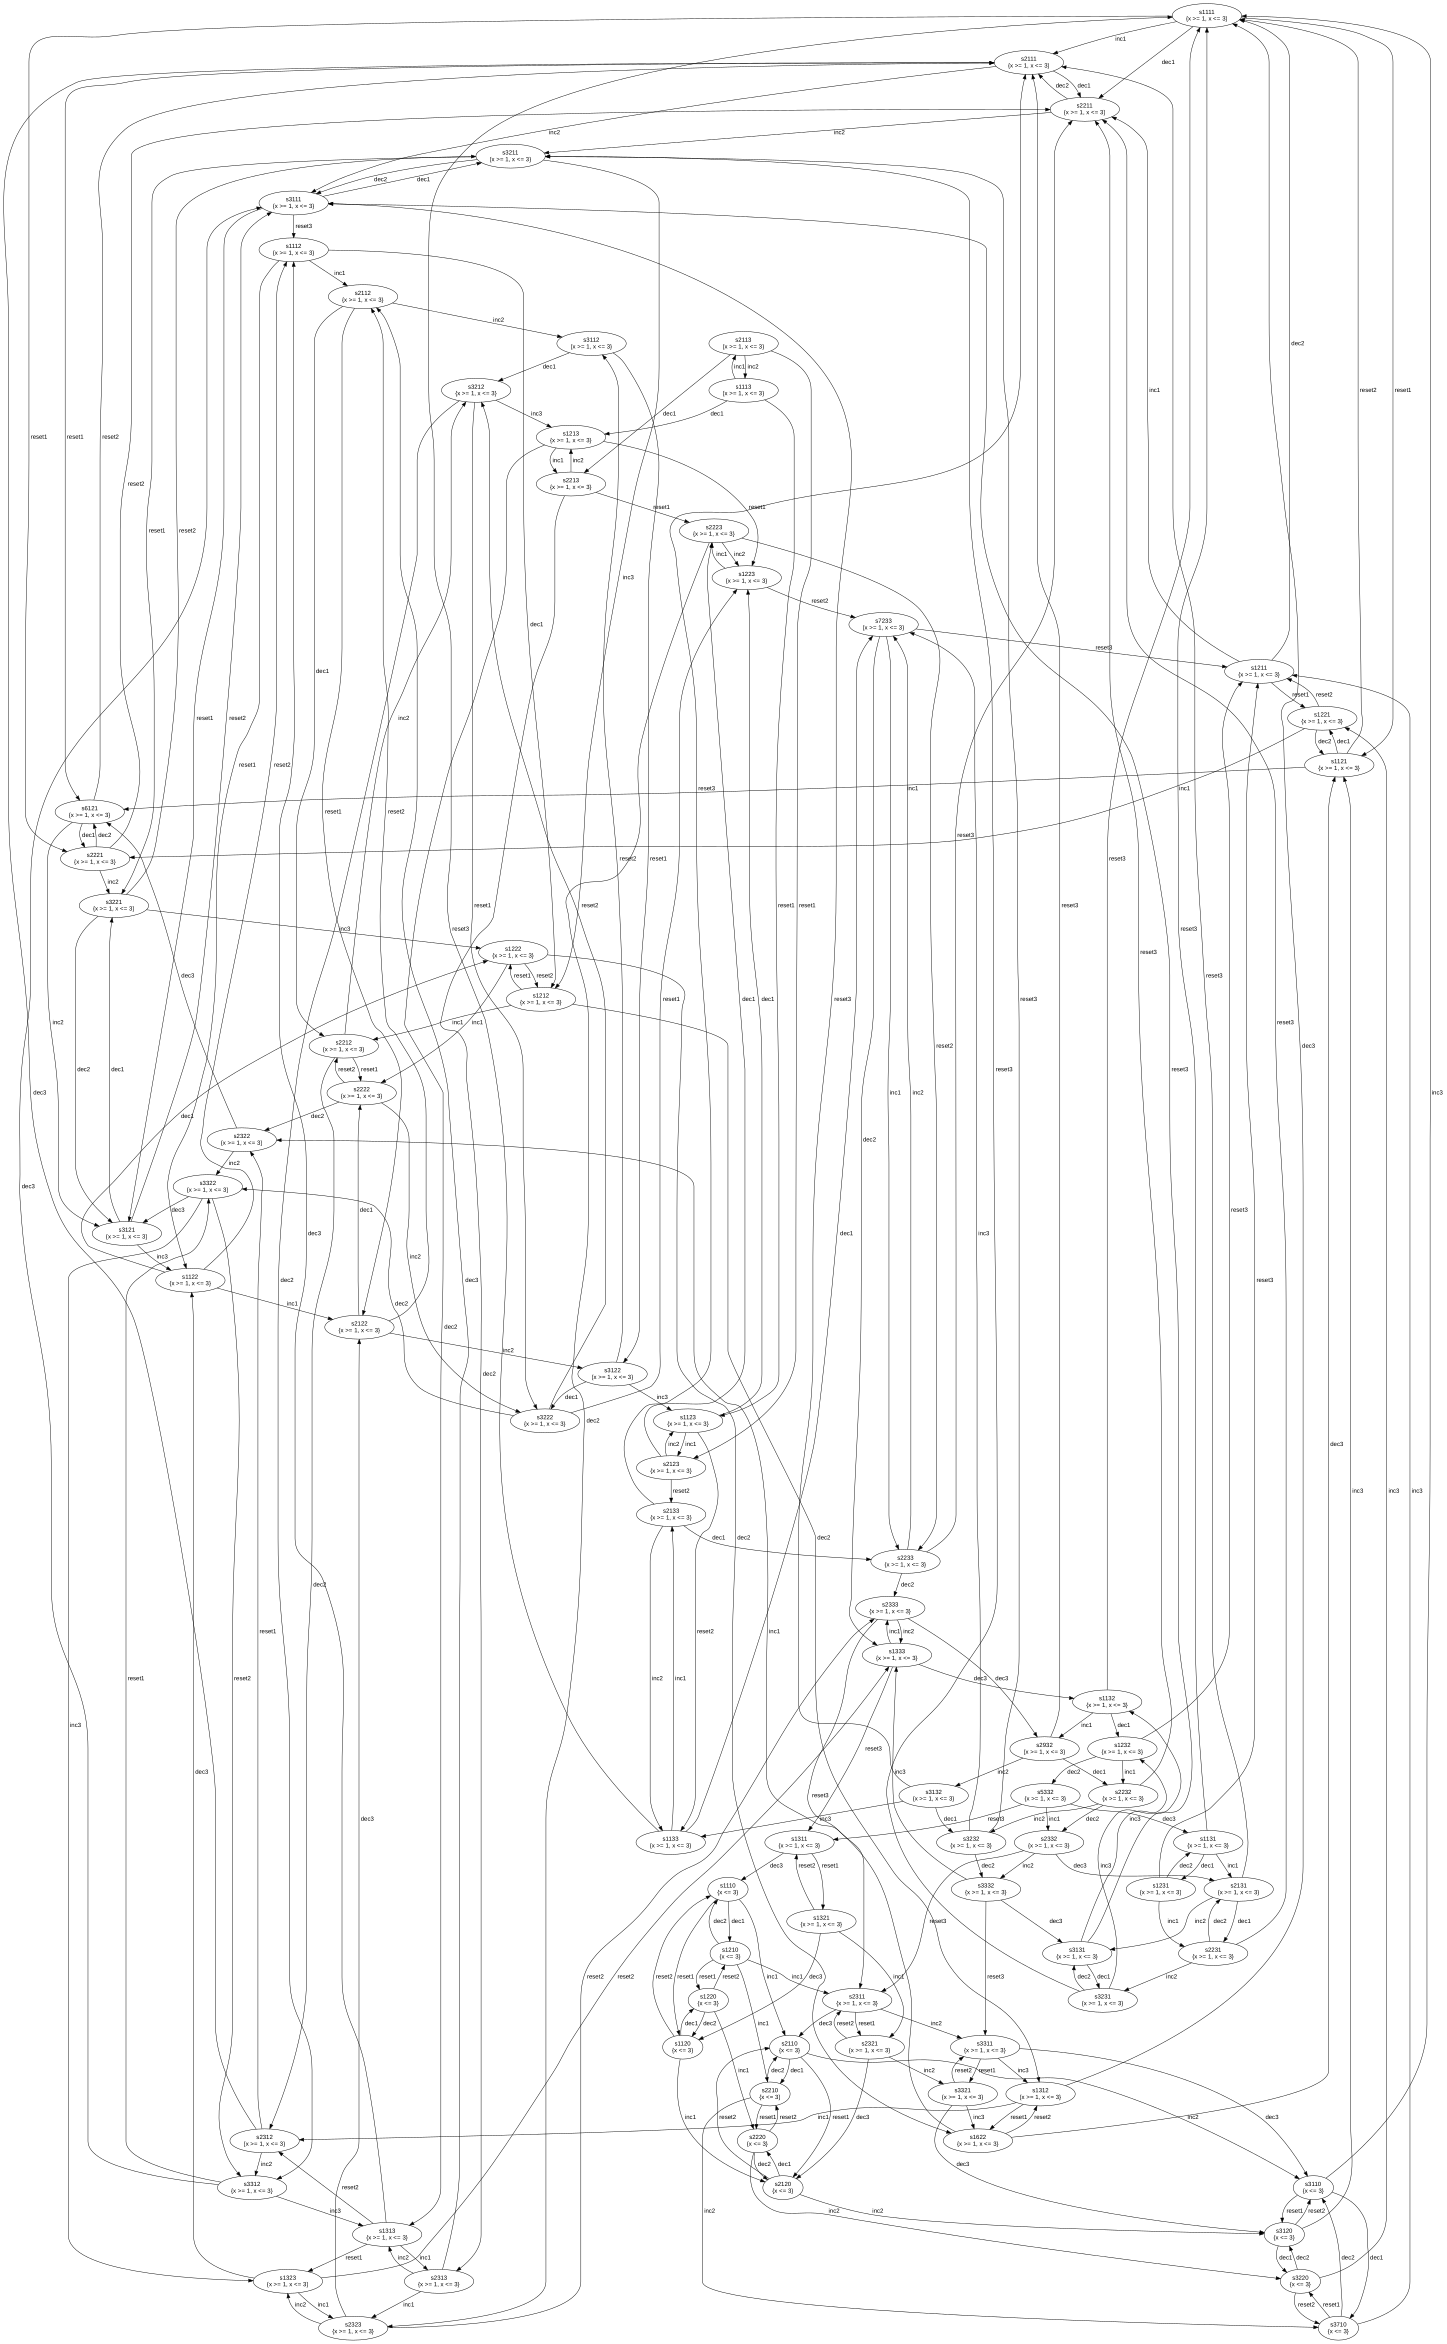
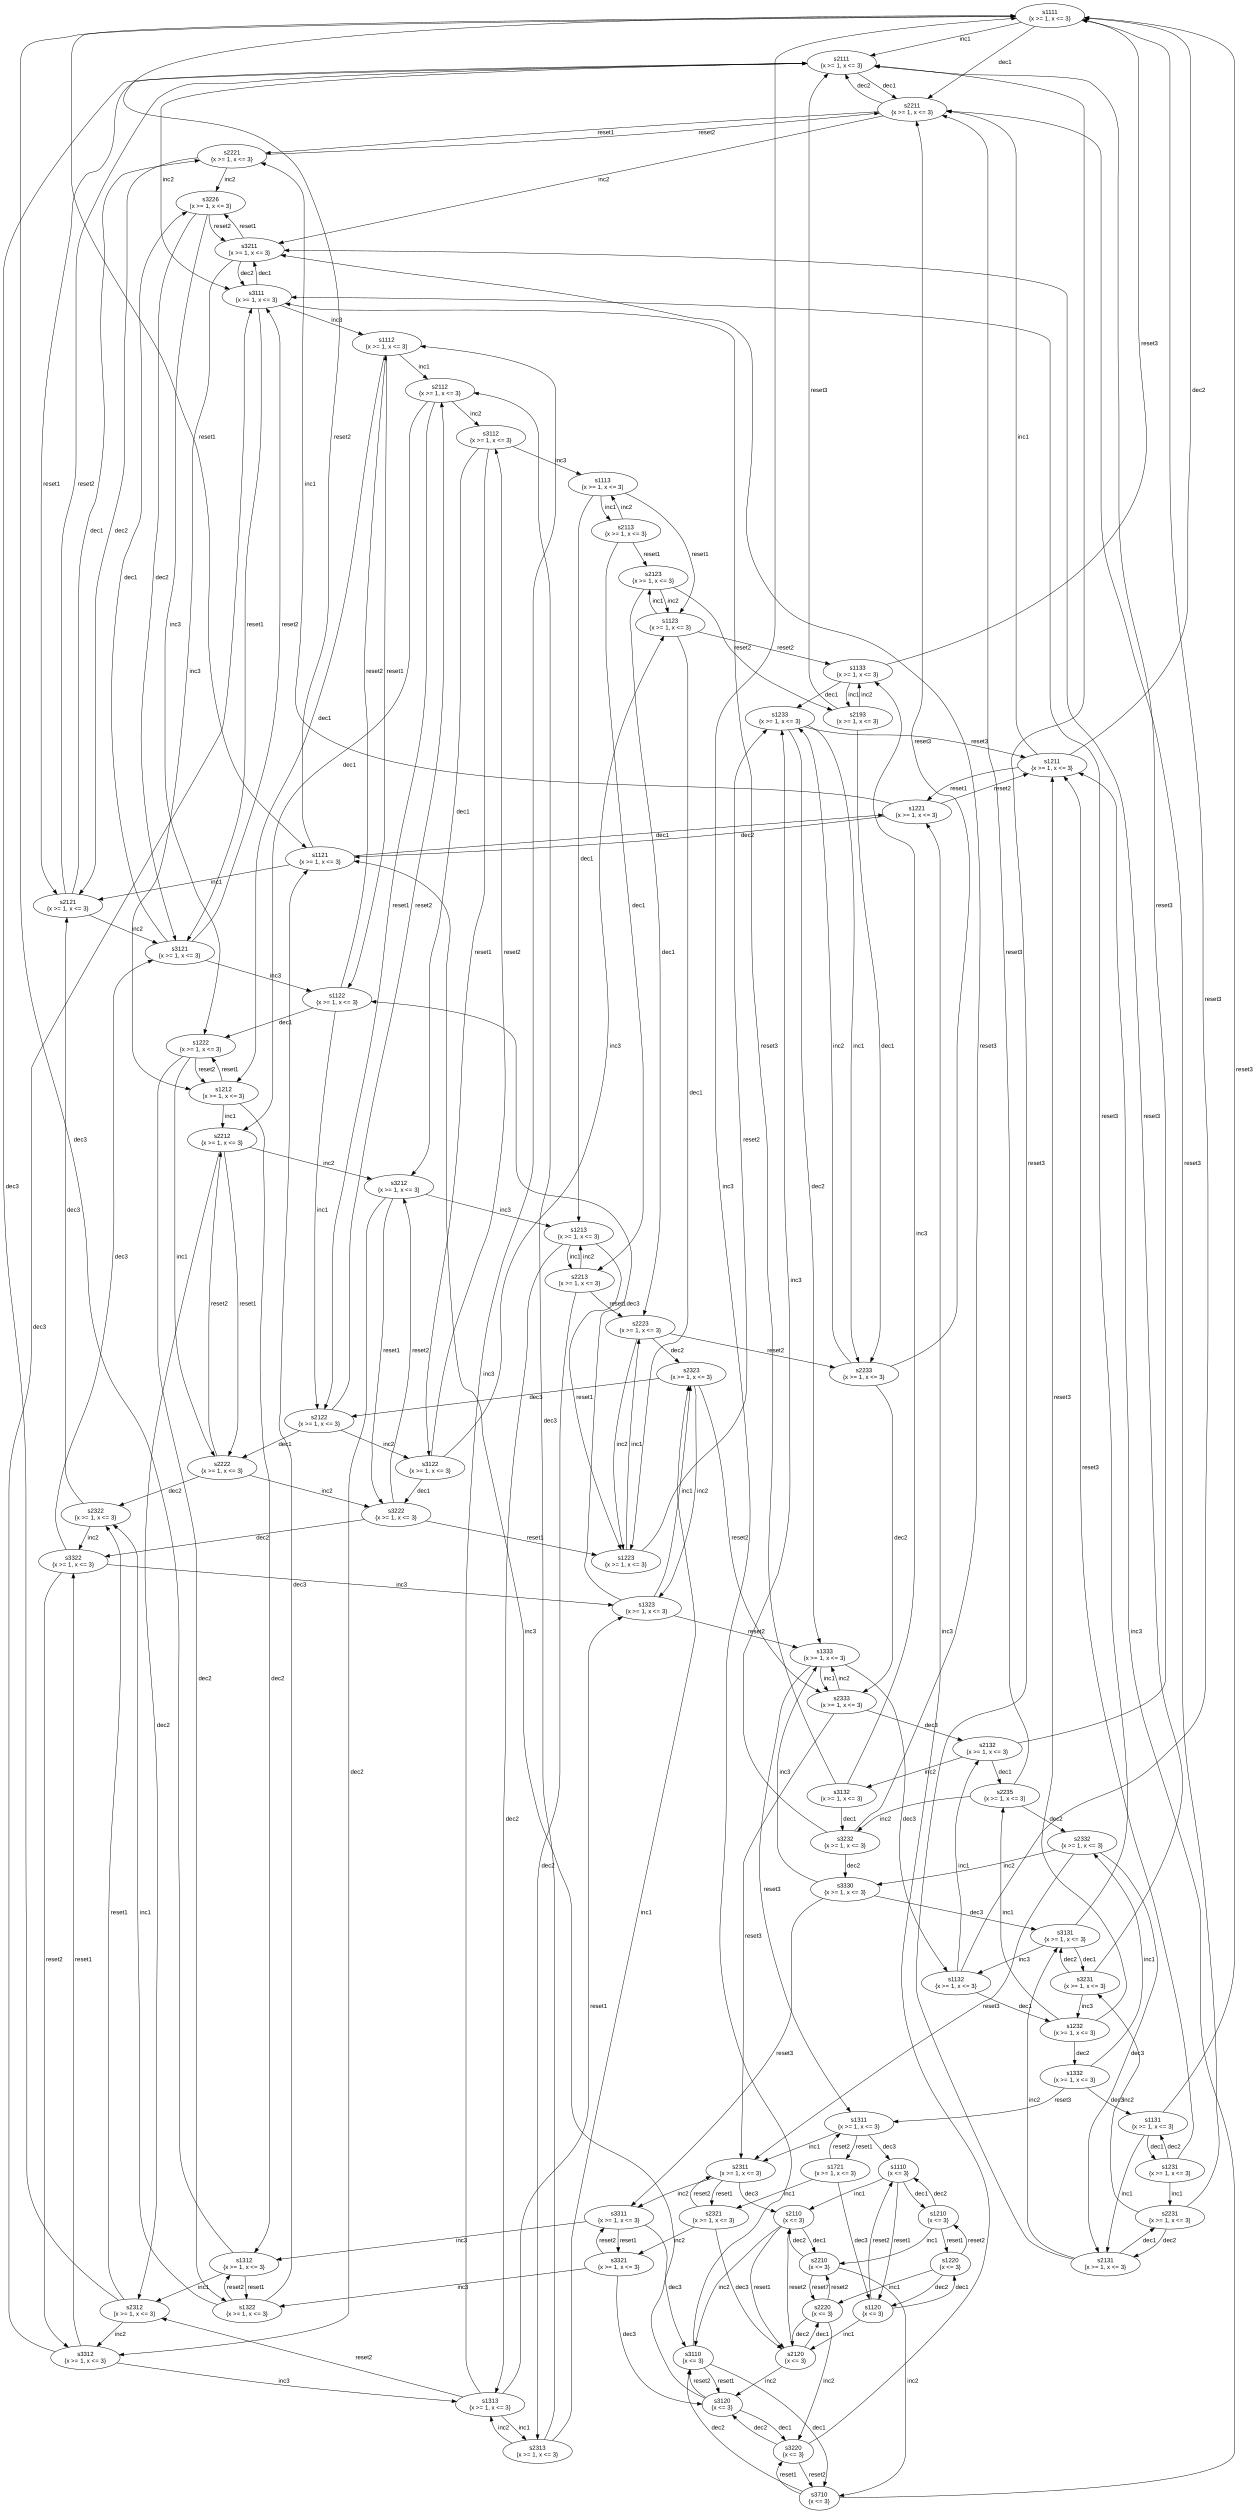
edge "s1111 {x >= 1, x <= 3}" -> "s2221 {x >= 1, x <= 3}": now "s2211 {x >= 1, x <= 3}" -> "s2221 {x >= 1, x <= 3}"
edge "s3111 {x >= 1, x <= 3}" -> "s1112 {x >= 1, x <= 3}": label " reset3" -> " inc3"
edge "s3112 {x >= 1, x <= 3}" -> "s1113 {x >= 1, x <= 3}": added, label "inc3"
node "s7233 {x >= 1, x <= 3}": label "s7233 {x >= 1, x <= 3}" -> "s1233 {x >= 1, x <= 3}"
node "s6121 {x >= 1, x <= 3}": label "s6121 {x >= 1, x <= 3}" -> "s2121 {x >= 1, x <= 3}"
node "s3221 {x >= 1, x <= 3}": label "s3221 {x >= 1, x <= 3}" -> "s3226 {x >= 1, x <= 3}"
edge "s1313 {x >= 1, x <= 3}" -> "s1112 {x >= 1, x <= 3}": label " dec3" -> " inc3"
node "s2133 {x >= 1, x <= 3}": label "s2133 {x >= 1, x <= 3}" -> "s2193 {x >= 1, x <= 3}"
node "s2932 {x >= 1, x <= 3}": label "s2932 {x >= 1, x <= 3}" -> "s2132 {x >= 1, x <= 3}"
node "s5332 {x >= 1, x <= 3}": label "s5332 {x >= 1, x <= 3}" -> "s1332 {x >= 1, x <= 3}"
node "s2232 {x >= 1, x <= 3}": label "s2232 {x >= 1, x <= 3}" -> "s2235 {x >= 1, x <= 3}"
node "s3332 {x >= 1, x <= 3}": label "s3332 {x >= 1, x <= 3}" -> "s3330 {x >= 1, x <= 3}"
node "s1321 {x >= 1, x <= 3}": label "s1321 {x >= 1, x <= 3}" -> "s1721 {x >= 1, x <= 3}"
edge "s1210 {x <= 3}" -> "s2311 {x >= 1, x <= 3}": now "s1311 {x >= 1, x <= 3}" -> "s2311 {x >= 1, x <= 3}"
edge "s2210 {x <= 3}" -> "s2220 {x <= 3}": label " reset1" -> " reset7"
node "s1622 {x >= 1, x <= 3}": label "s1622 {x >= 1, x <= 3}" -> "s1322 {x >= 1, x <= 3}"
